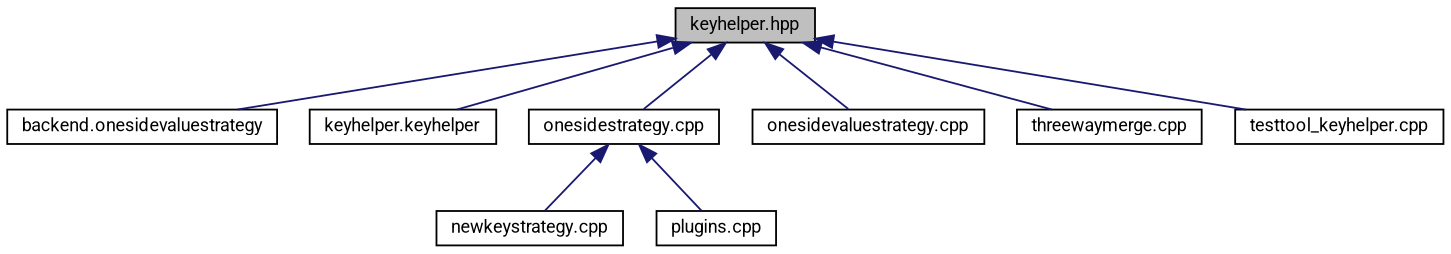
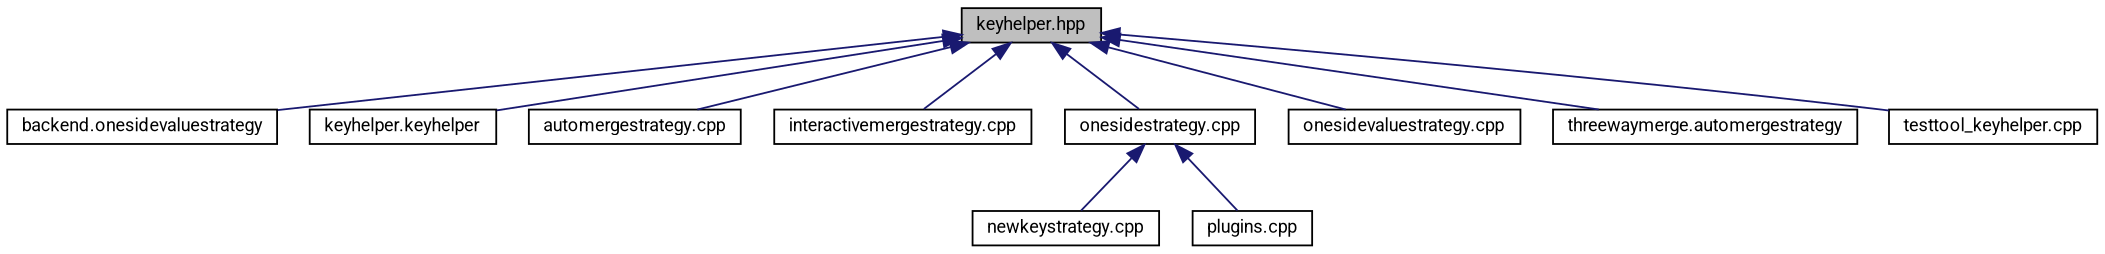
node "automergestrategy.cpp": added
node "interactivemergestrategy.cpp": added
node "threewaymerge.cpp": label "threewaymerge.cpp" -> "threewaymerge.automergestrategy"
